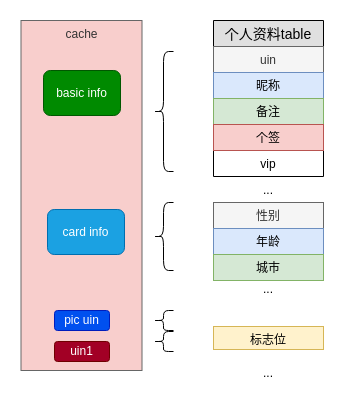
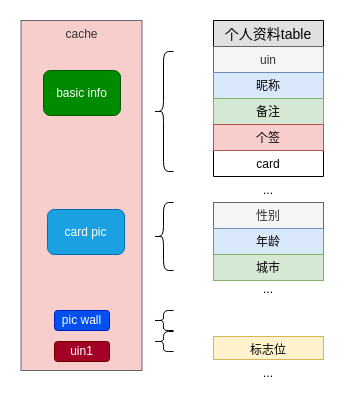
node "vip": label "vip" -> "card"
node "card info": label "card info" -> "card pic"
node "pic uin": label "pic uin" -> "pic wall"
node "标志位": moved (269, 338) -> (269, 348)
